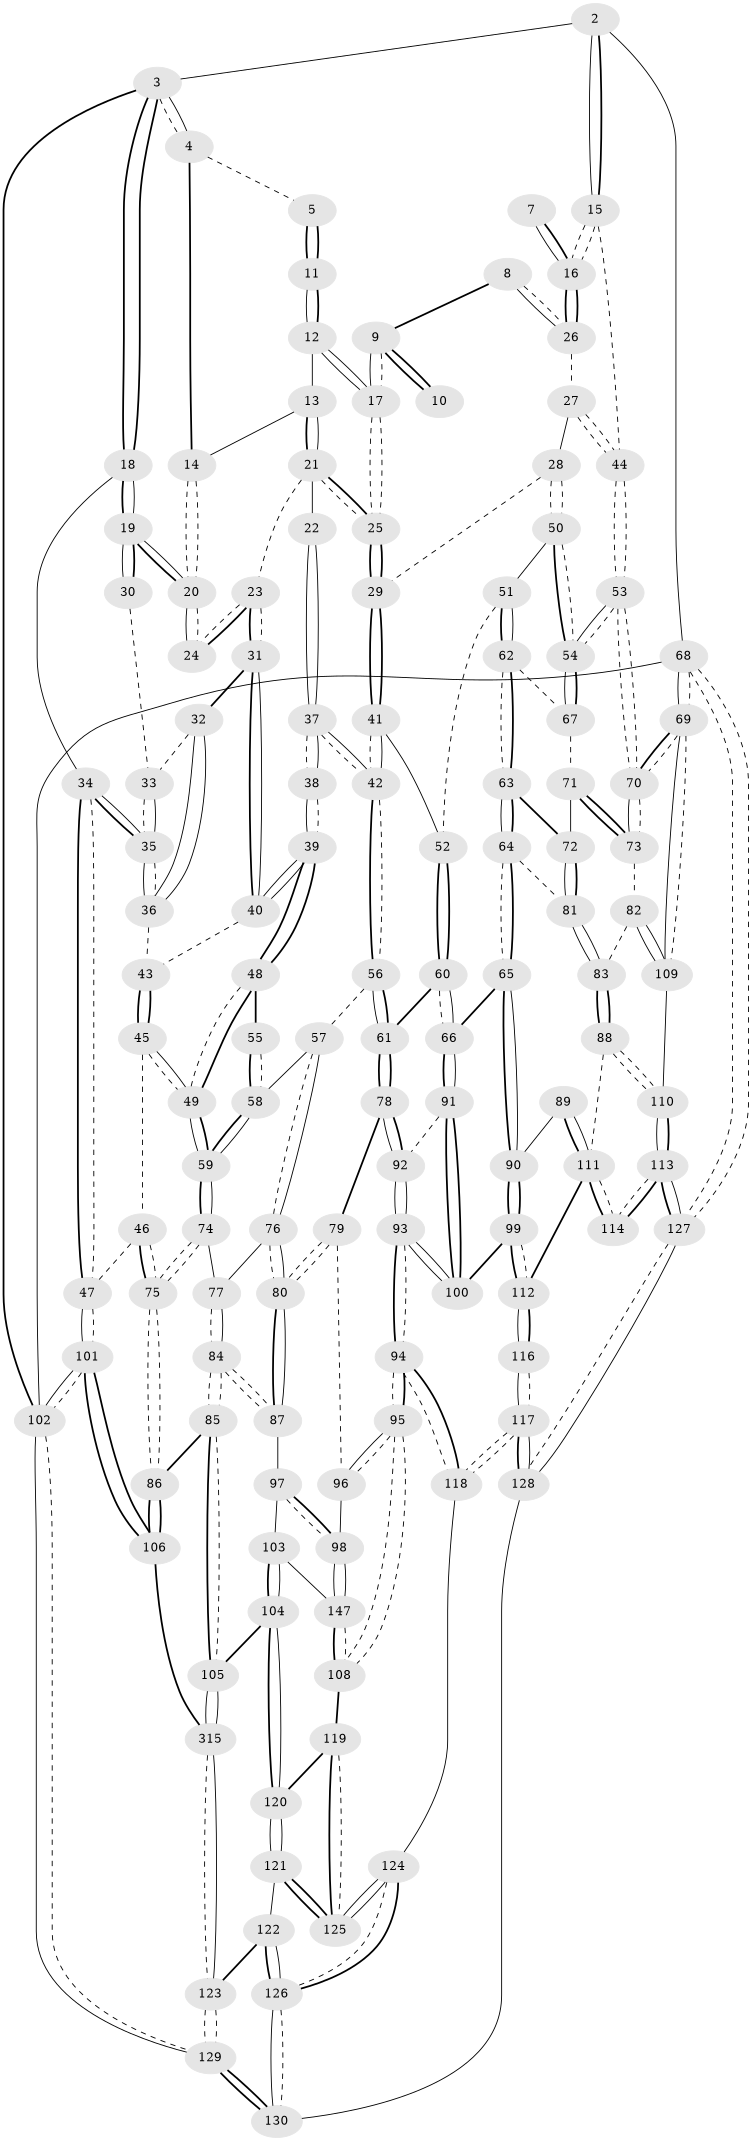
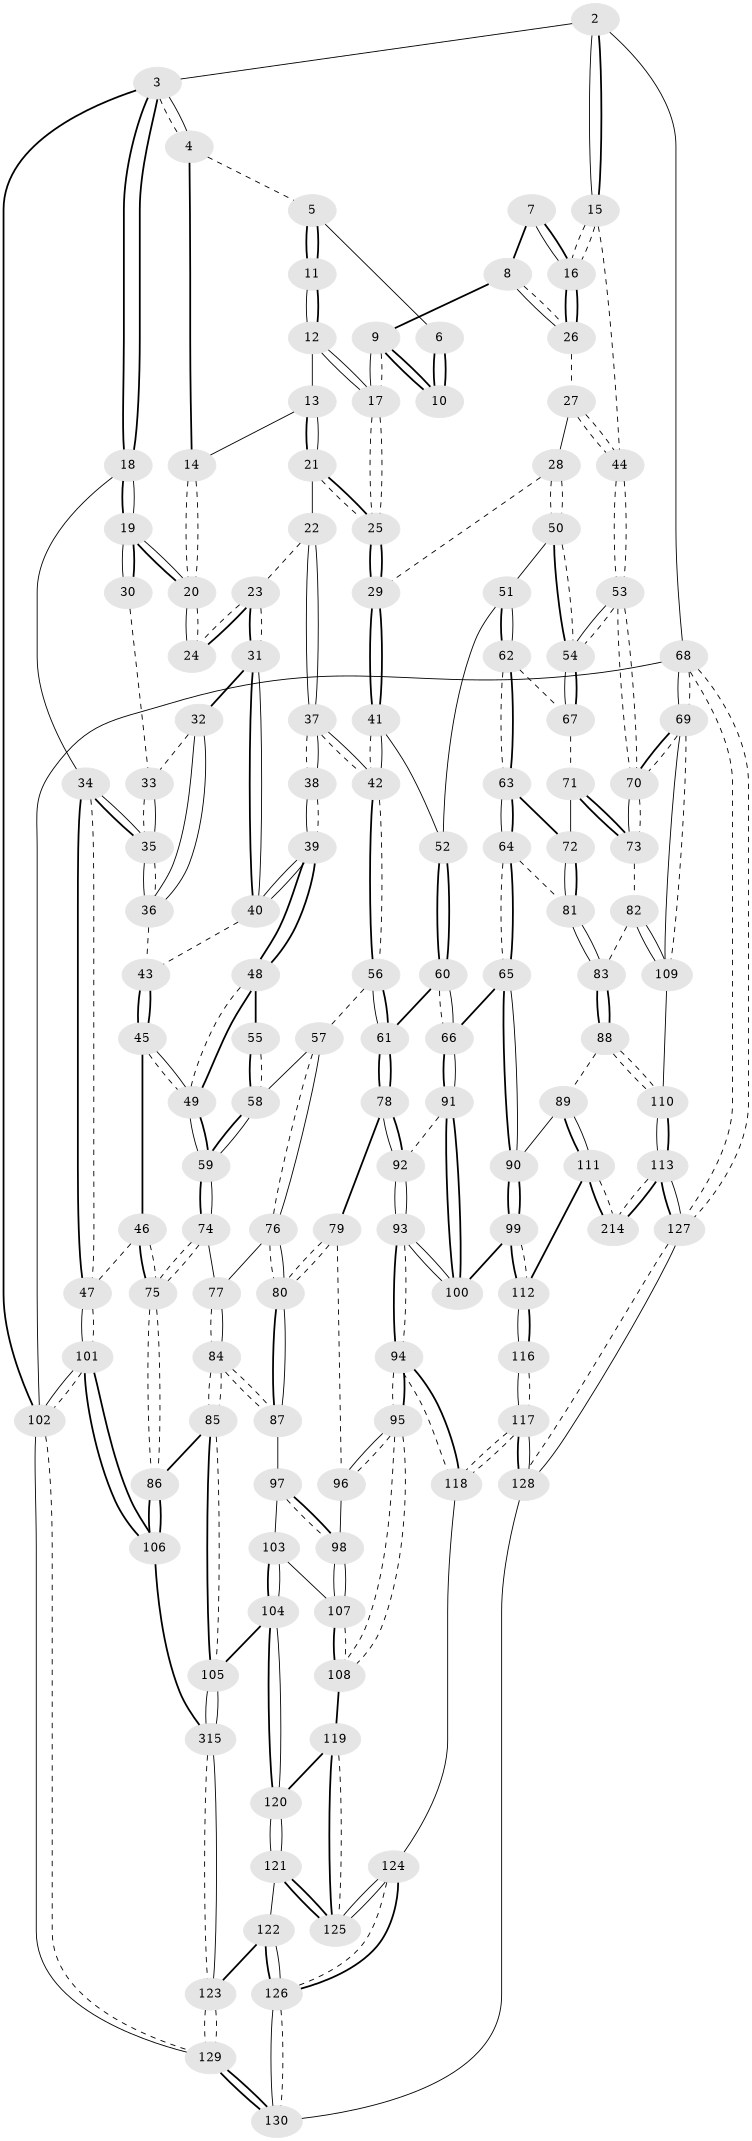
edge "7" -- "8": added
node "6": added
edge "21" -- "23": now "22" -- "23"
edge "51" -- "52": style dashed -> solid
edge "88" -- "111": now "88" -- "89"
edge "45" -- "46": style dashed -> bold
node "114": label "114" -> "214"
node "147": label "147" -> "107"
